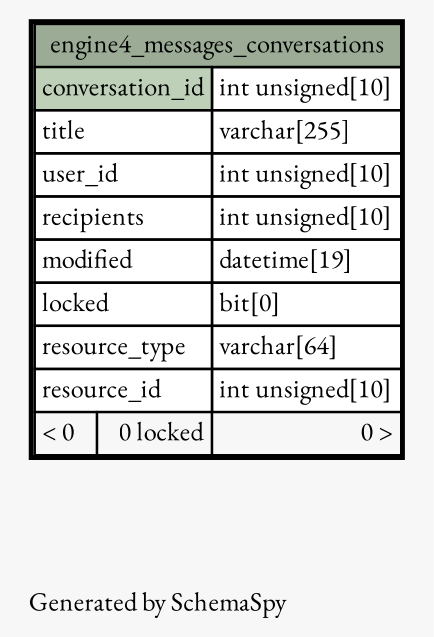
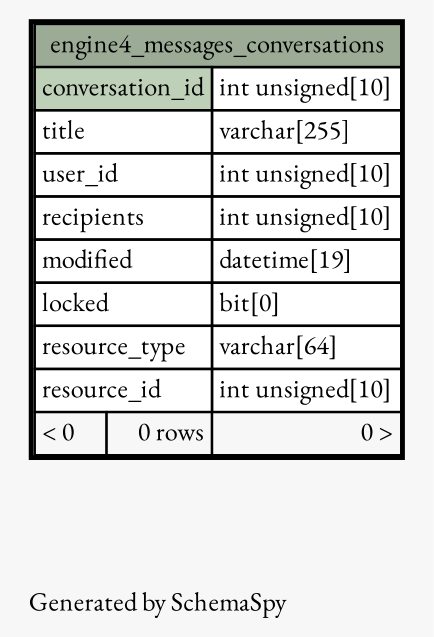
node "engine4_messages_conversations": text "0 locked" -> "0 rows"
